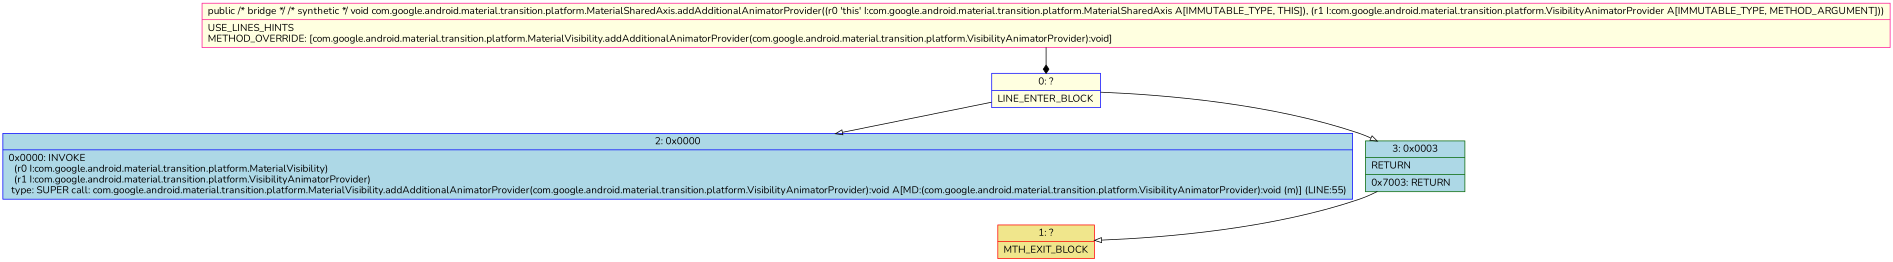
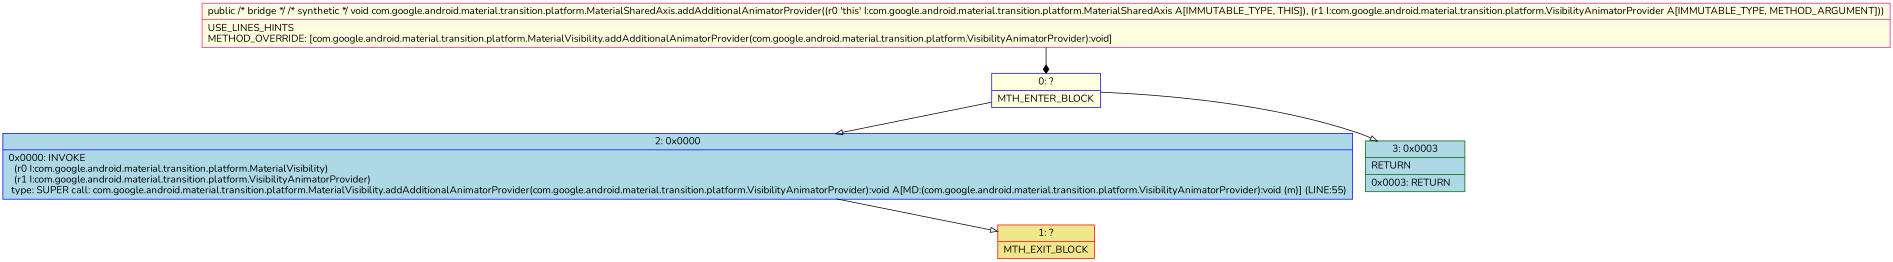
node "0: ?": text "LINE_ENTER_BLOCK" -> "MTH_ENTER_BLOCK"
node "3: 0x0003": text "0x7003: RETURN" -> "0x0003: RETURN"
edge "3: 0x0003" -> "1: ?": now "2: 0x0000" -> "1: ?"
